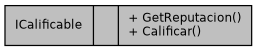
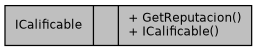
node "ICalificable": text "+ Calificar()" -> "+ ICalificable()"
